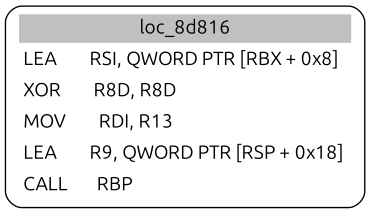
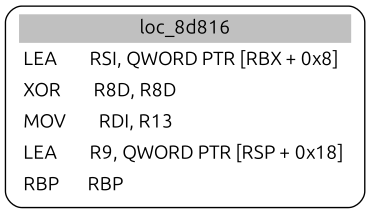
node "loc_8d816": text "CALL       RBP" -> "RBP       RBP"
